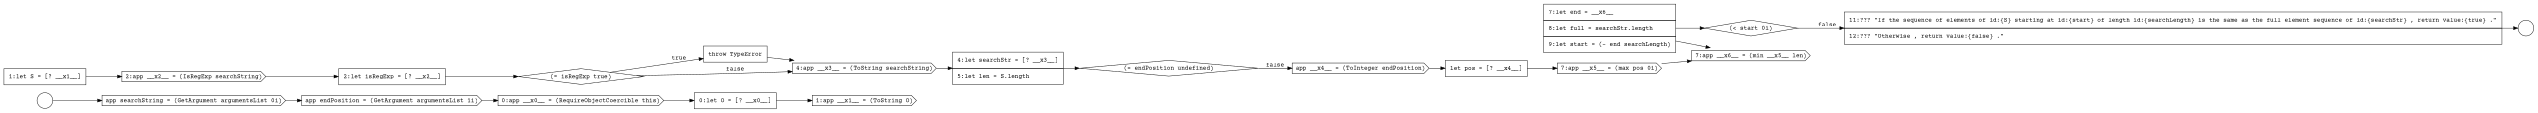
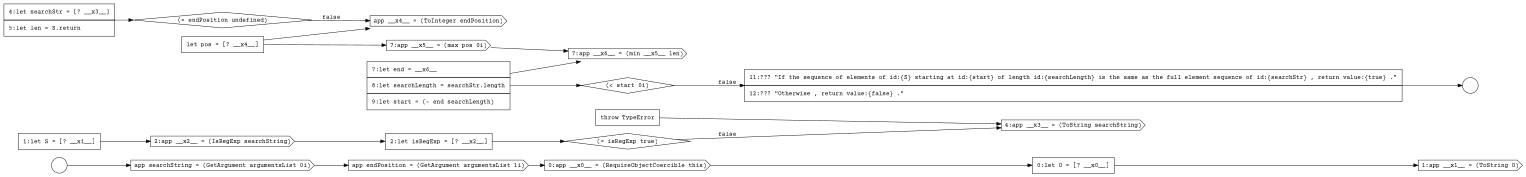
node "7:let end = __x6__": text "8:let full = searchStr.length" -> "8:let searchLength = searchStr.length"
edge "(= isRegExp true)" -> "throw TypeError": removed, label "true"
edge "4:app __x3__ = (ToString searchString)" -> "4:let searchStr = [? __x3__]": removed
edge "app __x4__ = (ToInteger endPosition)" -> "let pos = [? __x4__]": reversed
node "4:let searchStr = [? __x3__]": text "5:let len = S.length" -> "5:let len = S.return"
